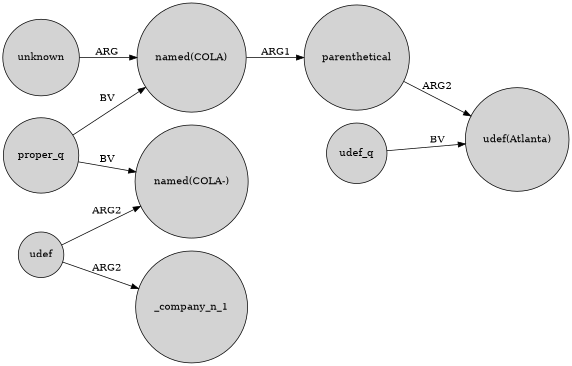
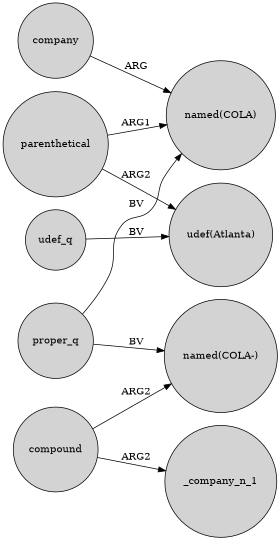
node "unknown": label "unknown" -> "company"
edge "named(COLA)" -> "parenthetical": reversed
node "udef": label "udef" -> "compound"
